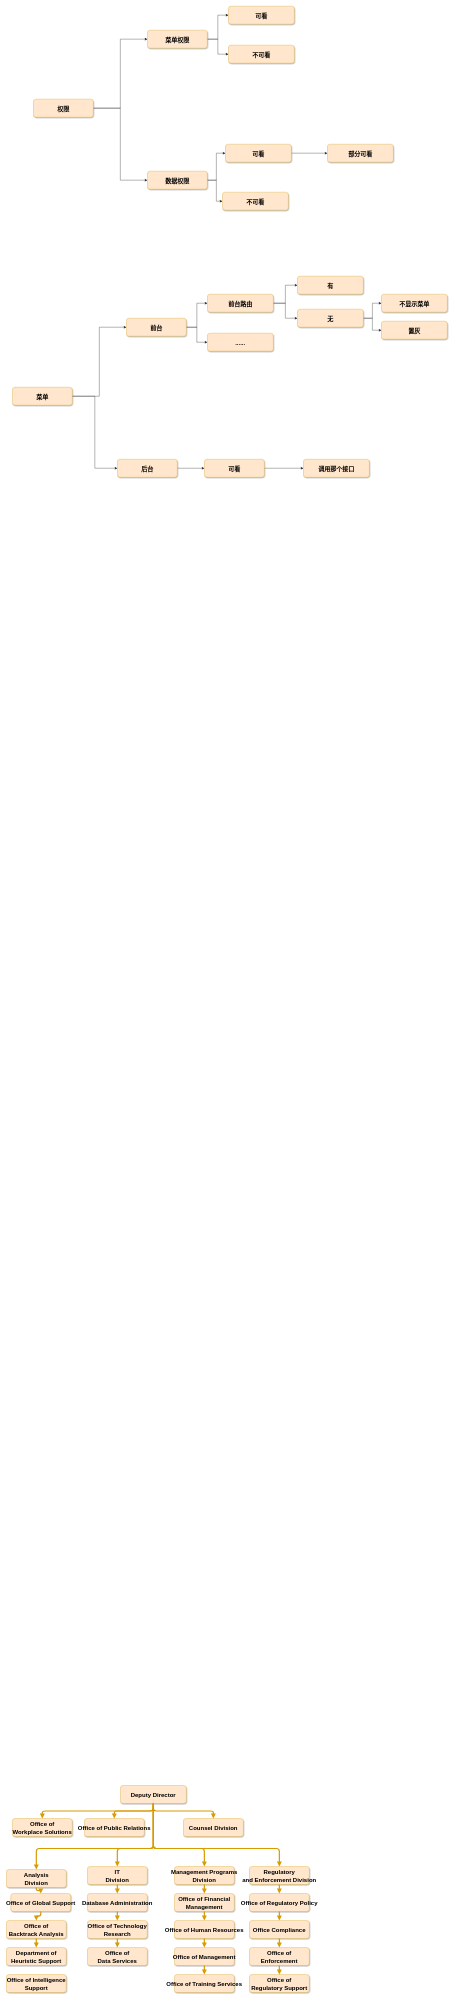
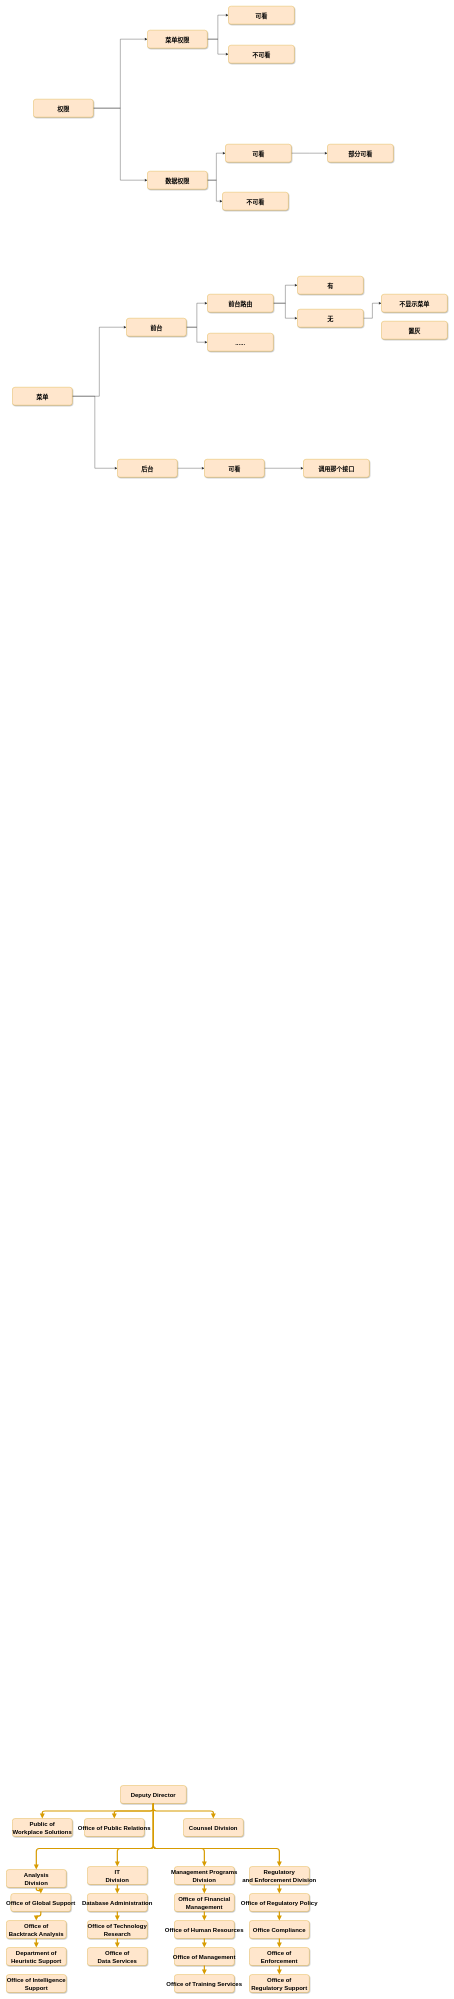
edge "无" -> "置灰": removed
node "Office of Workplace Solutions": label "Office of Workplace Solutions" -> "Public of Workplace Solutions"
